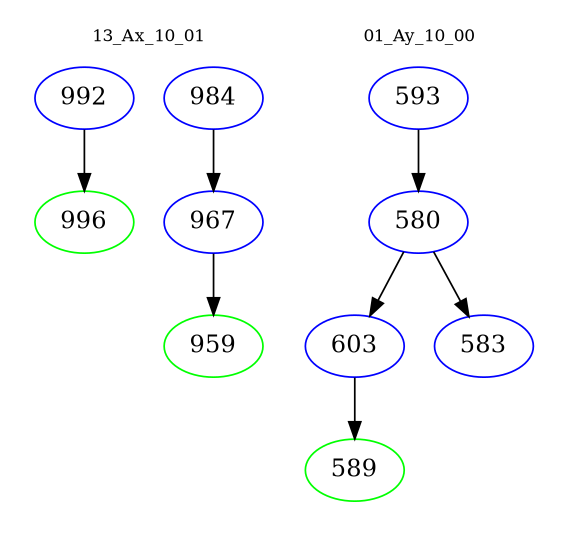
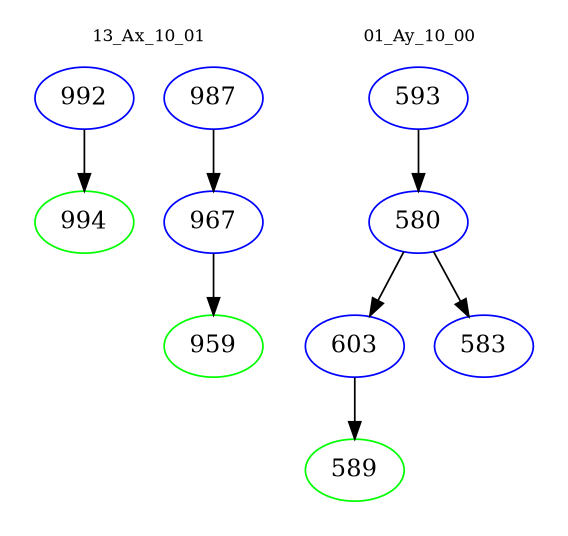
node "984": label "984" -> "987"
node "996": label "996" -> "994"
